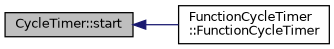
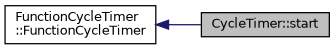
edge "FunctionCycleTimer ::FunctionCycleTimer" -> "CycleTimer::start": reversed
